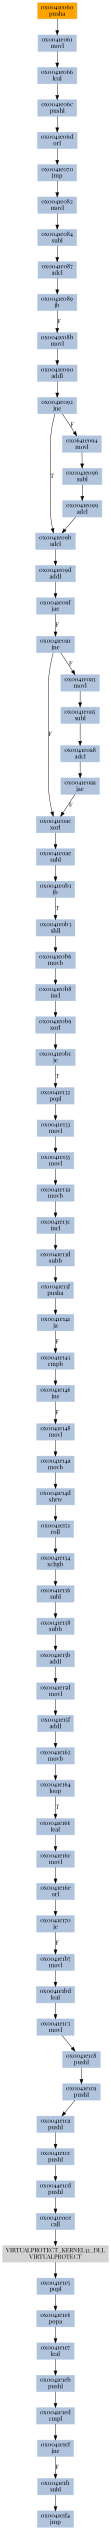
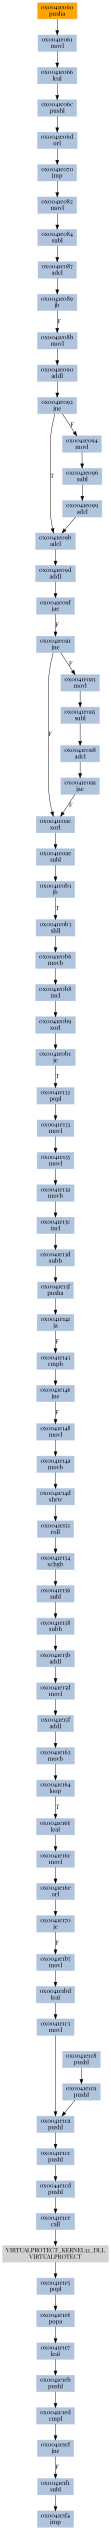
node "0x0641e094 movl": label "0x0641e094 movl" -> "0x0041e094 movl"
edge "0x0041e1c3 movl" -> "0x0041e1c8 pushl": now "0x0041e1c3 movl" -> "0x0041e1ca pushl"
node "0x0041e0ce call": label "0x0041e0ce call" -> "0x0041e1ce call"
